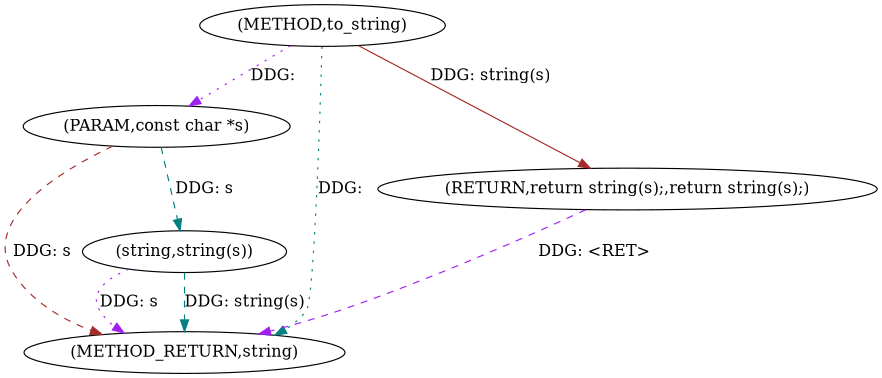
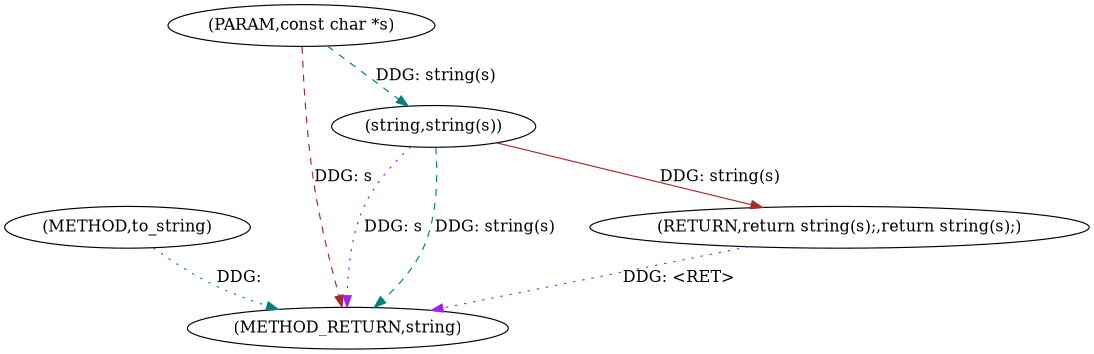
edge "(METHOD,to_string)" -> "(PARAM,const char *s)": removed, label "DDG:"
edge "(METHOD,to_string)" -> "(RETURN,return string(s);,return string(s);)": now "(string,string(s))" -> "(RETURN,return string(s);,return string(s);)"
edge "(PARAM,const char *s)" -> "(string,string(s))": label "DDG: s" -> "DDG: string(s)"
edge "(RETURN,return string(s);,return string(s);)" -> "(METHOD_RETURN,string)": style dashed -> dotted
